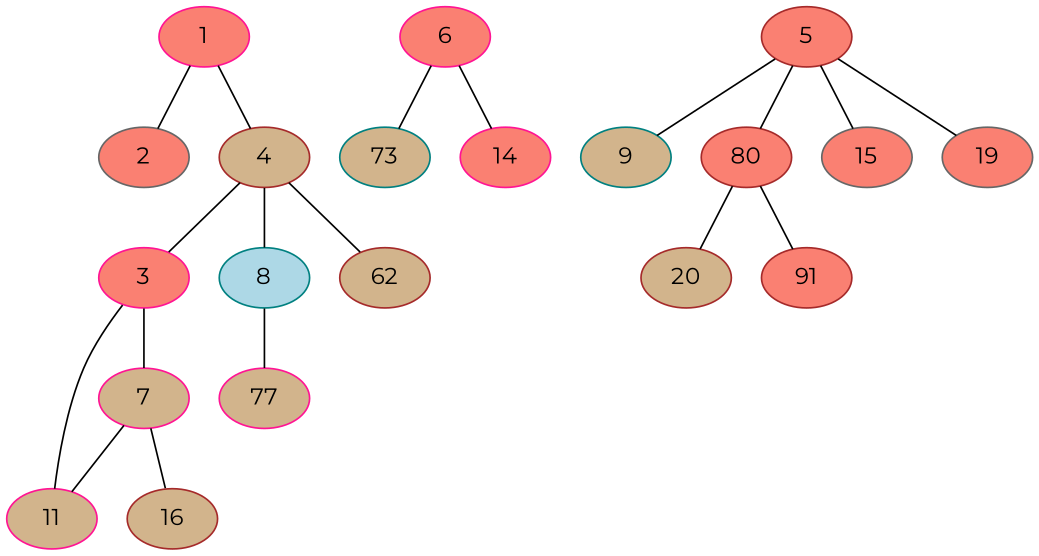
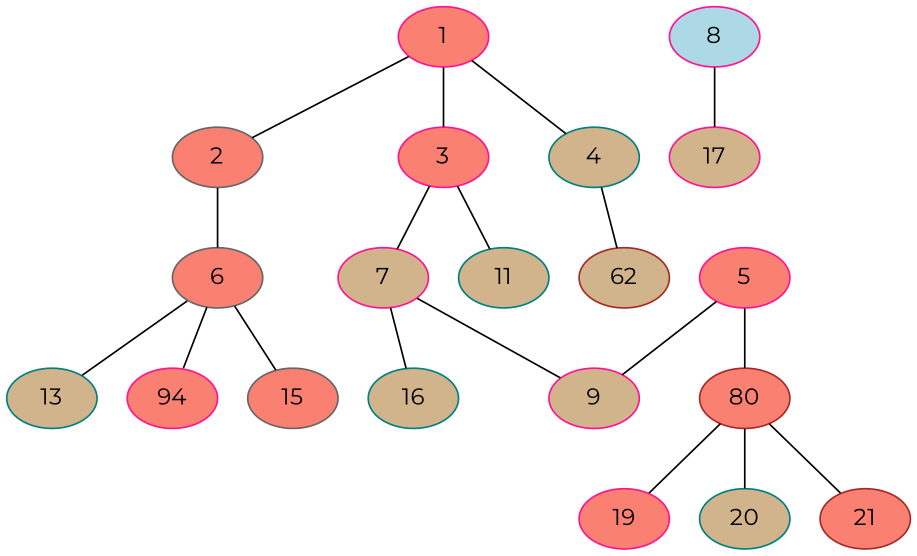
node "6": color deeppink -> gray40
node "5": color brown -> deeppink
edge "5" -- "15": now "6" -- "15"
edge "5" -- "19": now "80" -- "19"
node "4": color brown -> teal
node "73": label "73" -> "13"
node "14": label "14" -> "94"
node "9": color teal -> deeppink
node "19": color gray40 -> deeppink
edge "4" -- "3": now "1" -- "3"
edge "2" -- "6": added
edge "4" -- "8": removed
node "8": color teal -> deeppink
node "20": color brown -> teal
node "91": label "91" -> "21"
node "77": label "77" -> "17"
edge "7" -- "11": now "7" -- "9"
node "11": color deeppink -> teal
node "16": color brown -> teal
